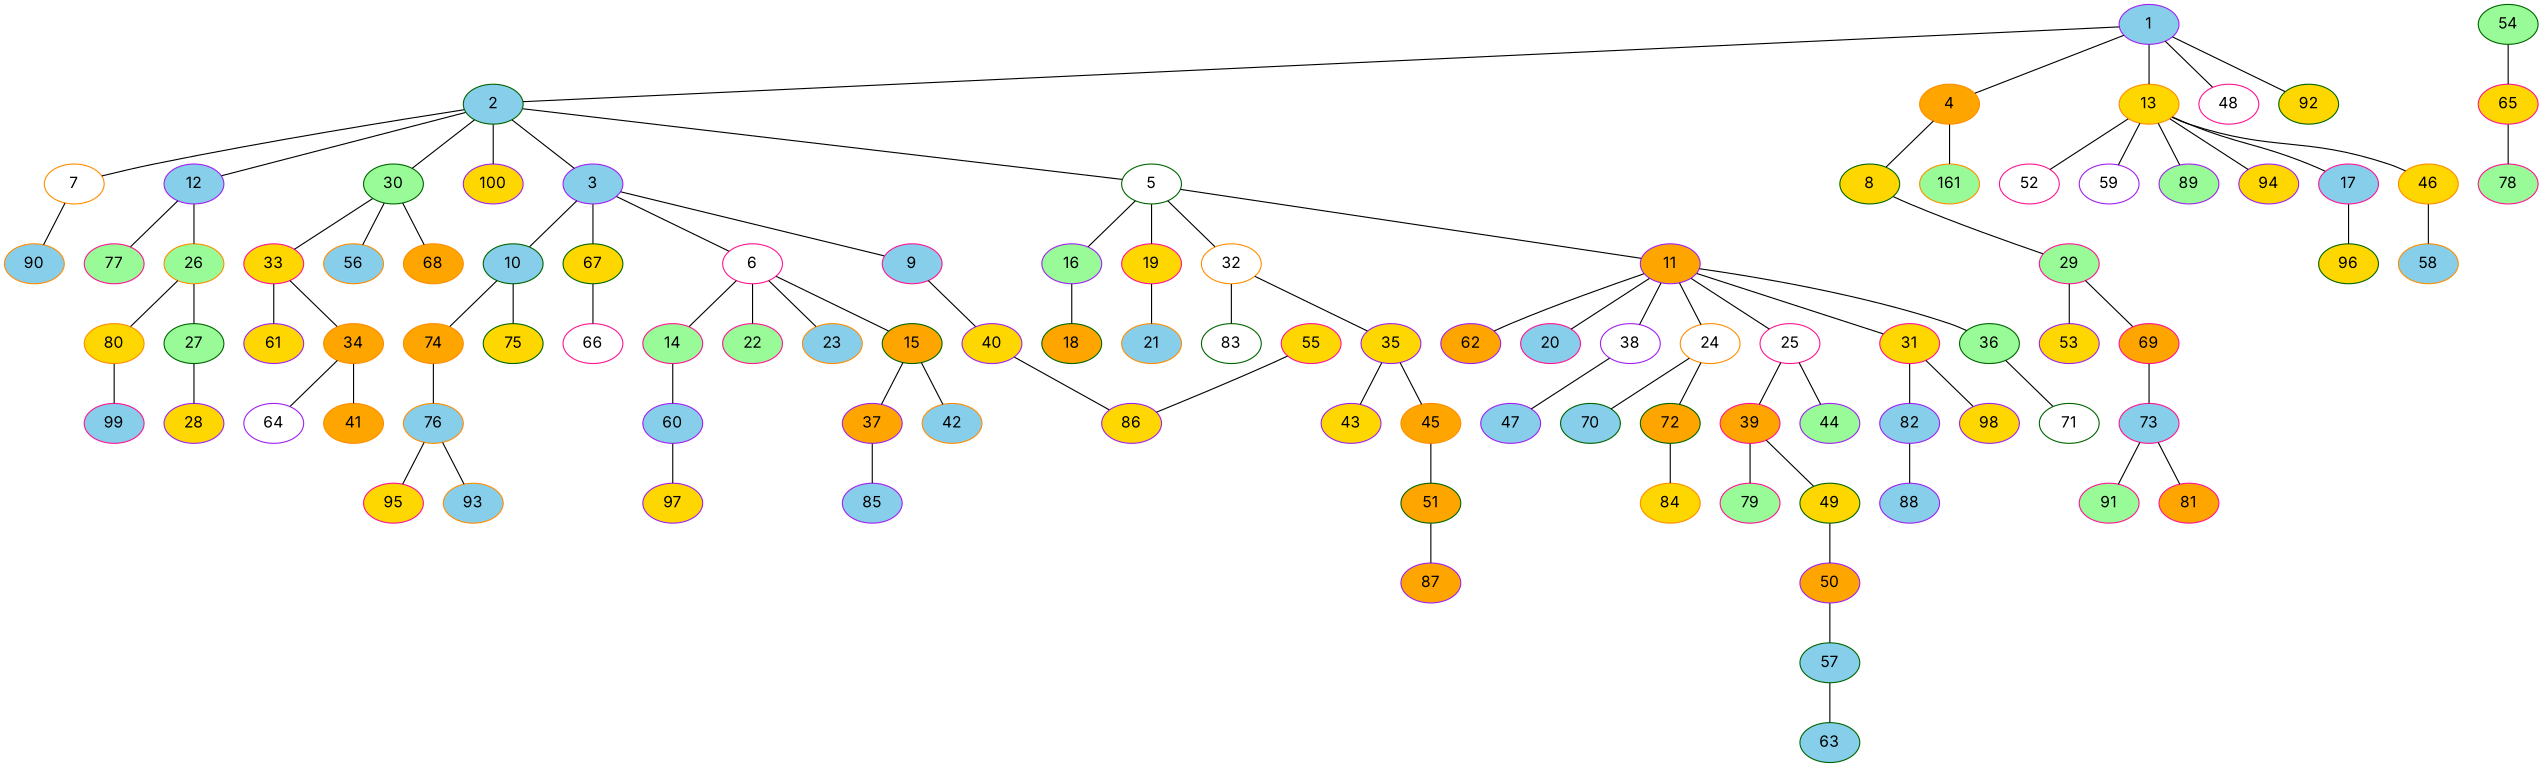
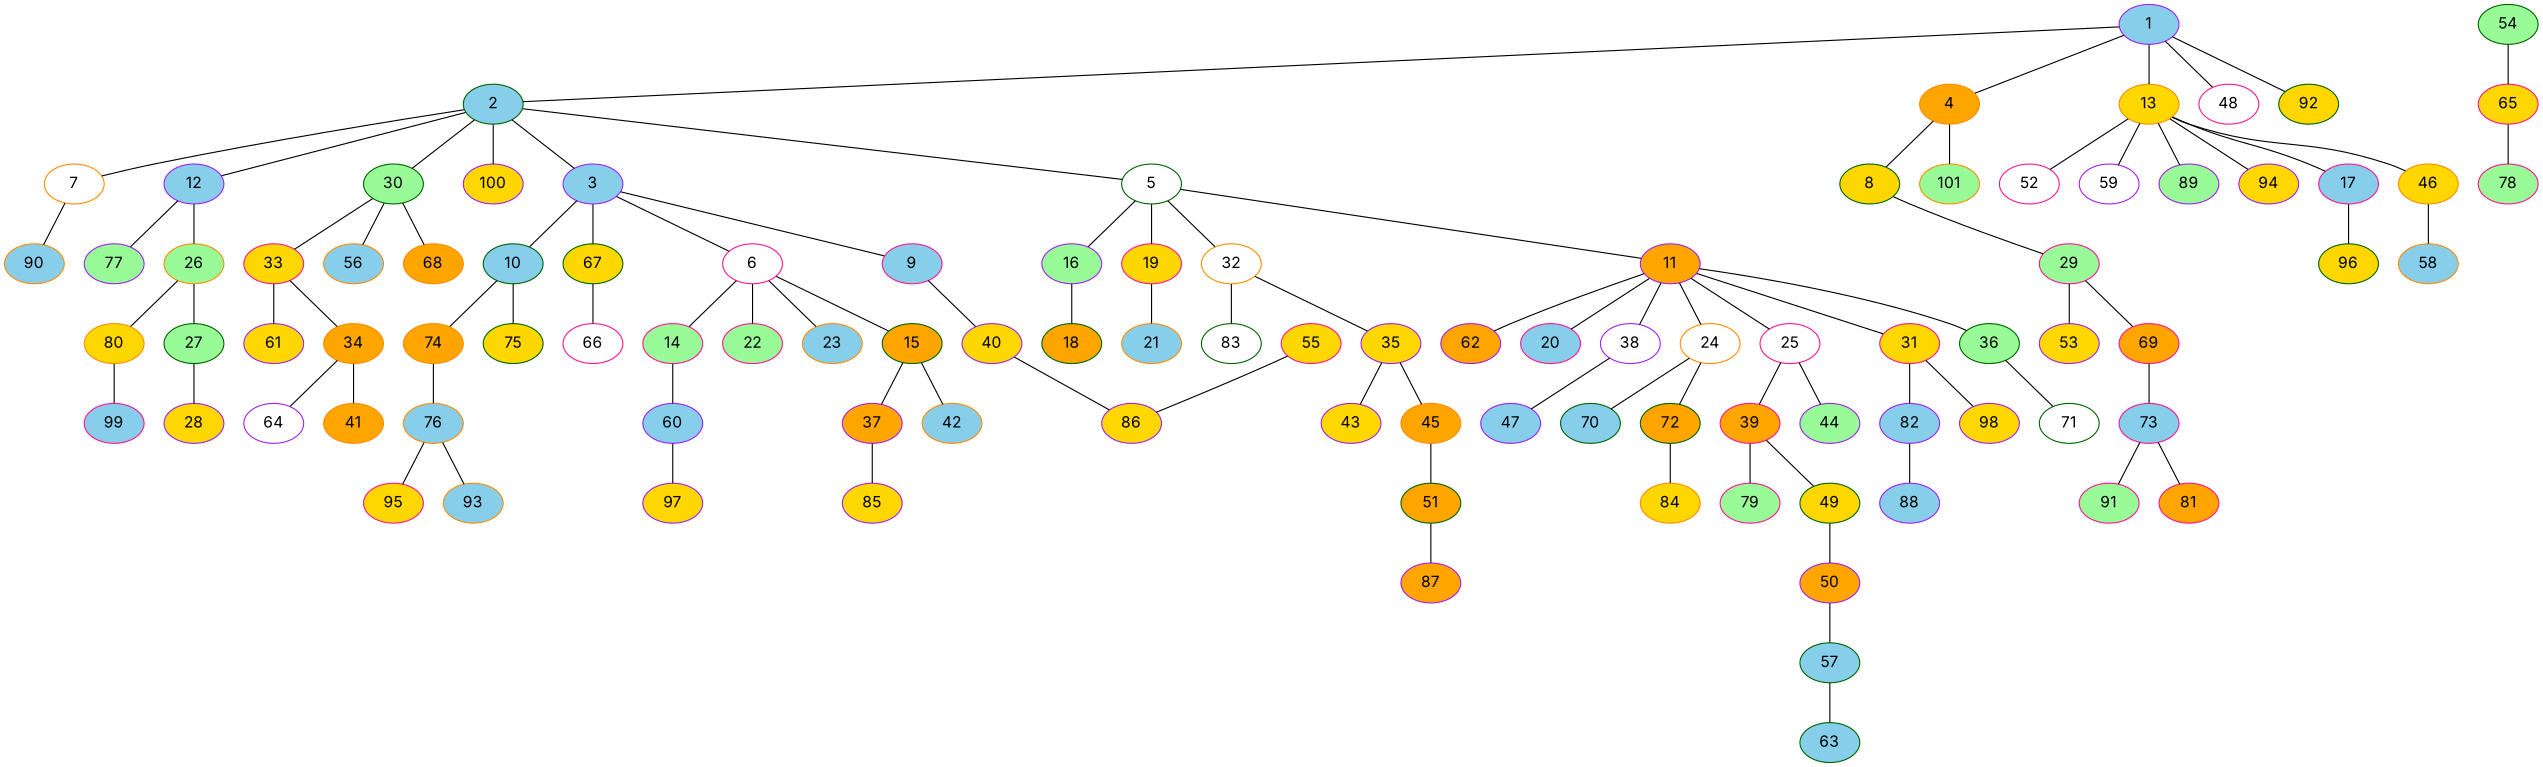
node "161": label "161" -> "101"
node "77": color deeppink -> purple
node "85": fillcolor skyblue -> gold
